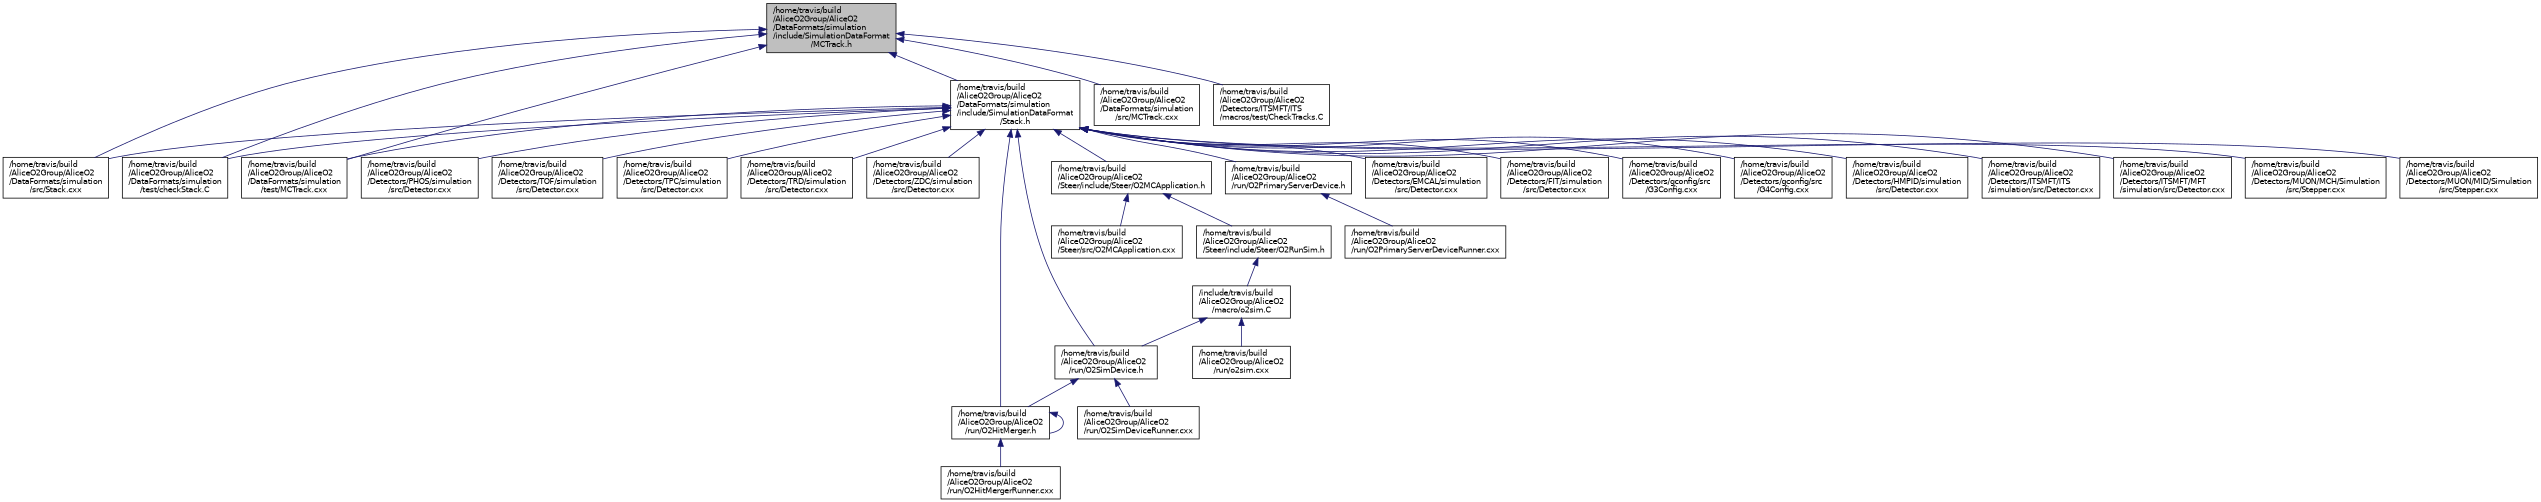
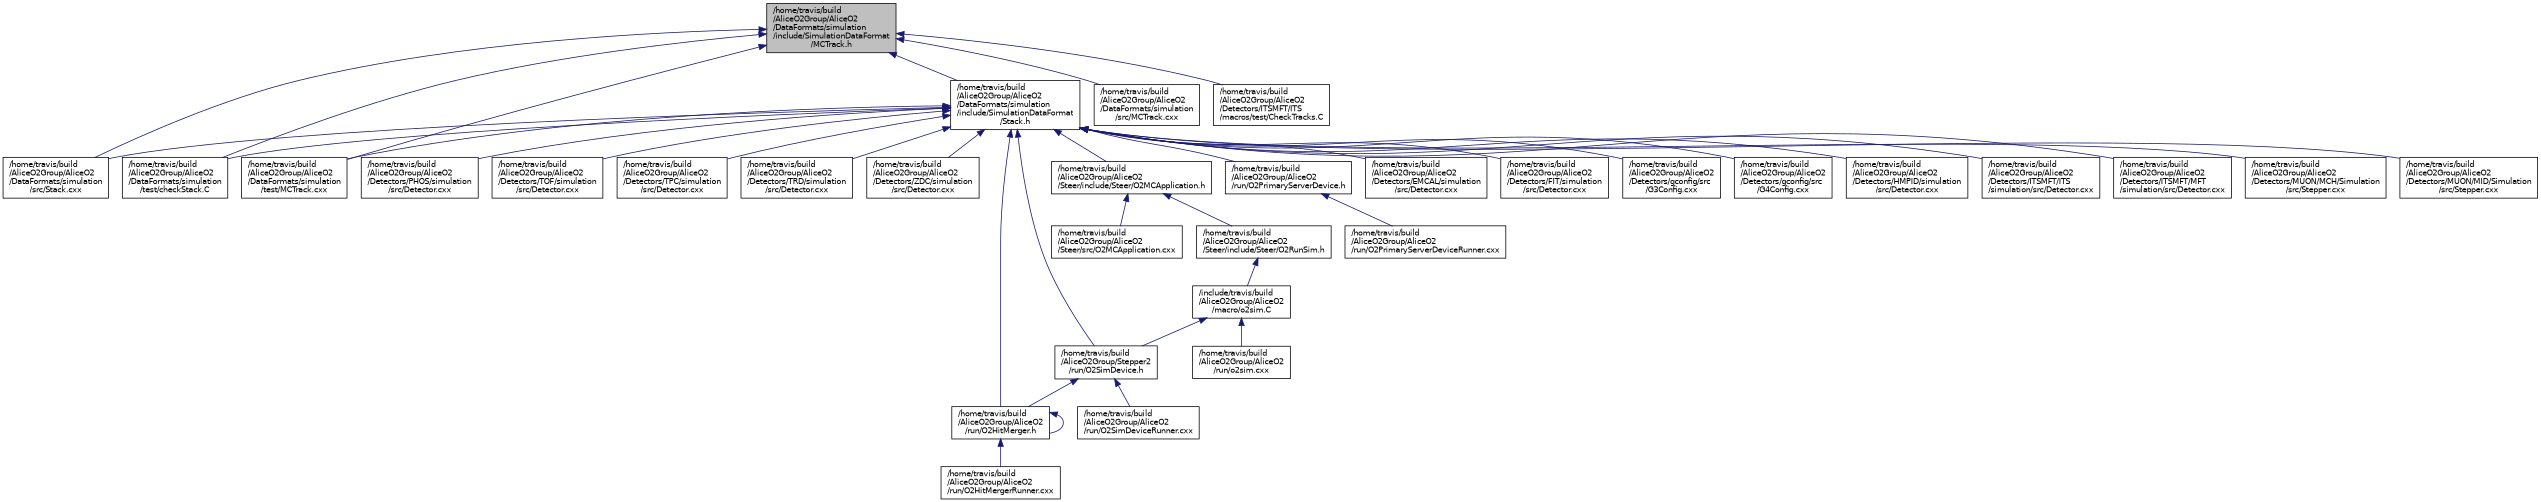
node "/home/travis/build /AliceO2Group/AliceO2 /run/O2SimDevice.h": label "/home/travis/build /AliceO2Group/AliceO2 /run/O2SimDevice.h" -> "/home/travis/build /AliceO2Group/Stepper2 /run/O2SimDevice.h"
